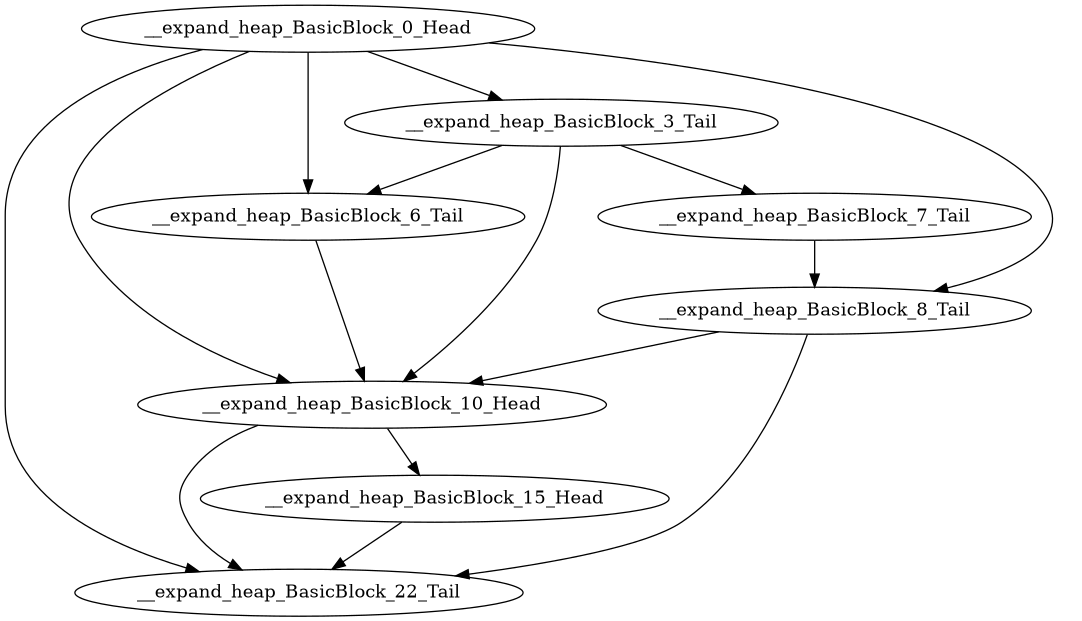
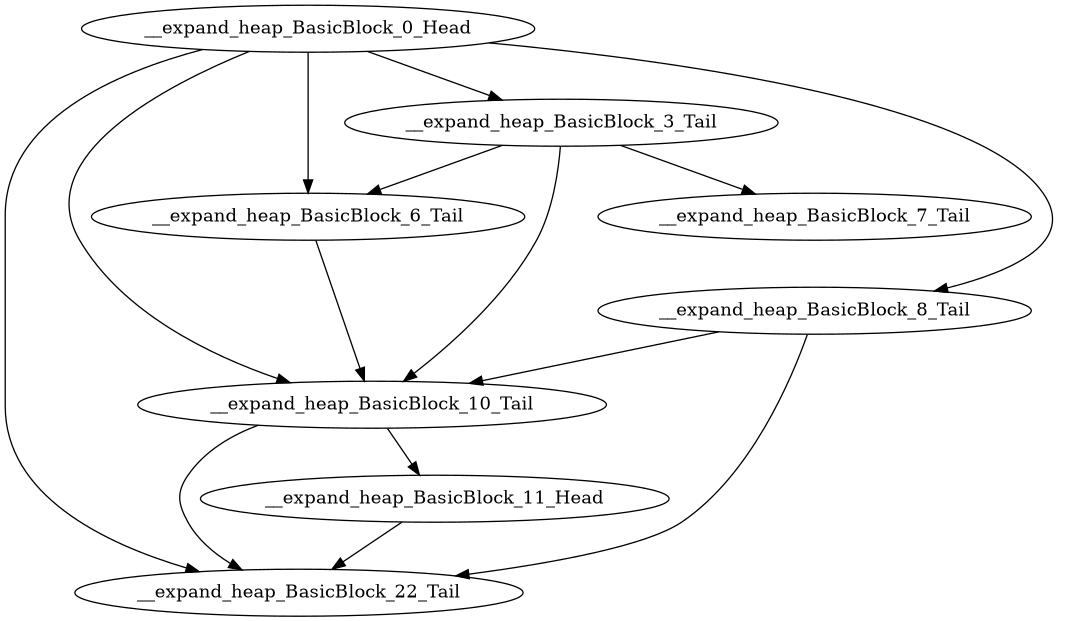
edge "__expand_heap_BasicBlock_7_Tail" -> "__expand_heap_BasicBlock_8_Tail": removed
node "__expand_heap_BasicBlock_10_Head": label "__expand_heap_BasicBlock_10_Head" -> "__expand_heap_BasicBlock_10_Tail"
node "__expand_heap_BasicBlock_15_Head": label "__expand_heap_BasicBlock_15_Head" -> "__expand_heap_BasicBlock_11_Head"
